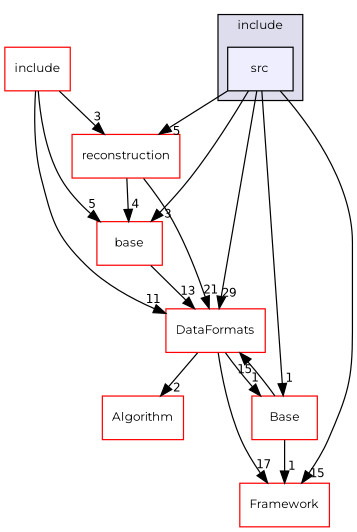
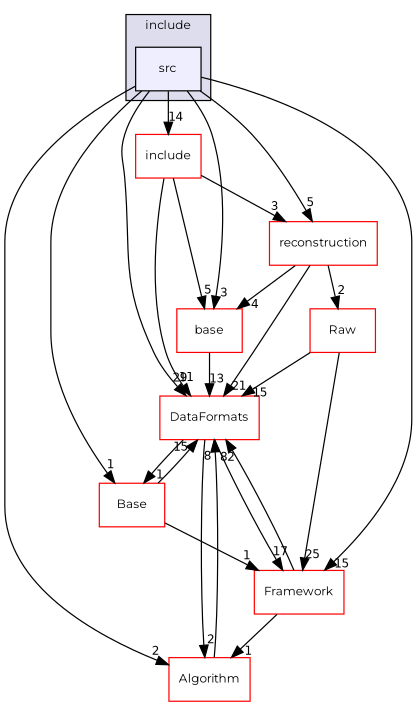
edge "src" -> "include": added
node "Raw": added
edge "src" -> "Algorithm": added
edge "Framework" -> "DataFormats": added
edge "Algorithm" -> "DataFormats": added
edge "Framework" -> "Algorithm": added
